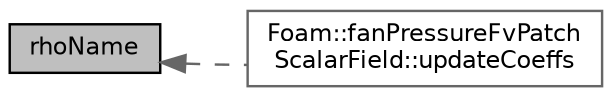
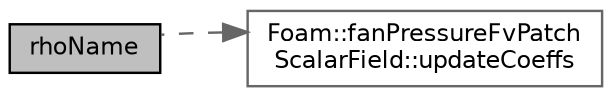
edge "Foam::fanPressureFvPatch ScalarField::updateCoeffs" -> "rhoName": reversed
